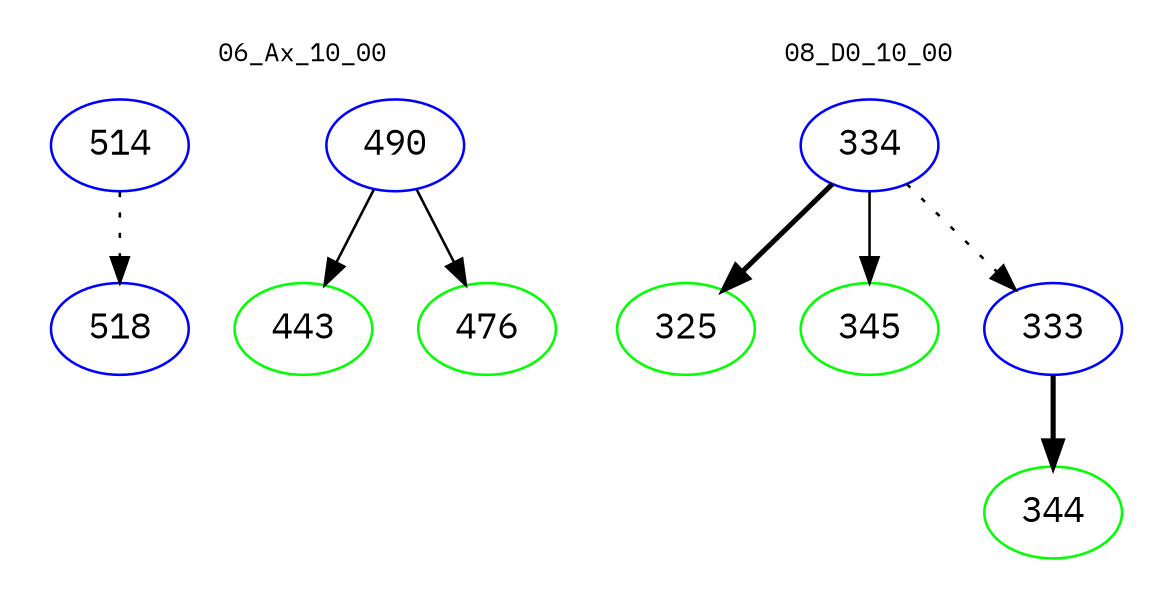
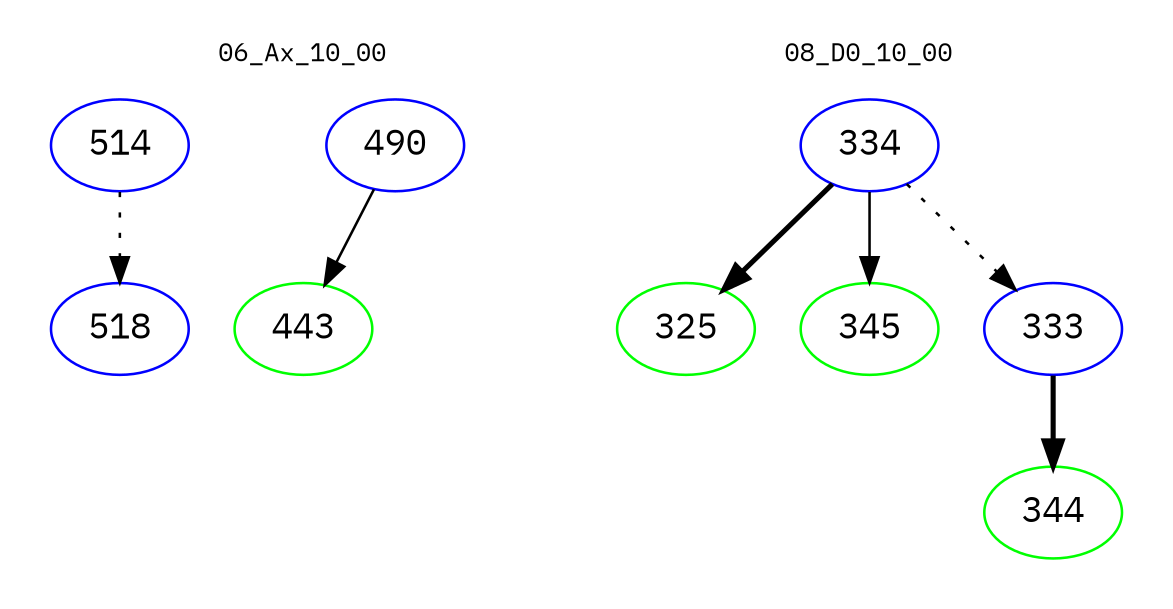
node "476": removed
